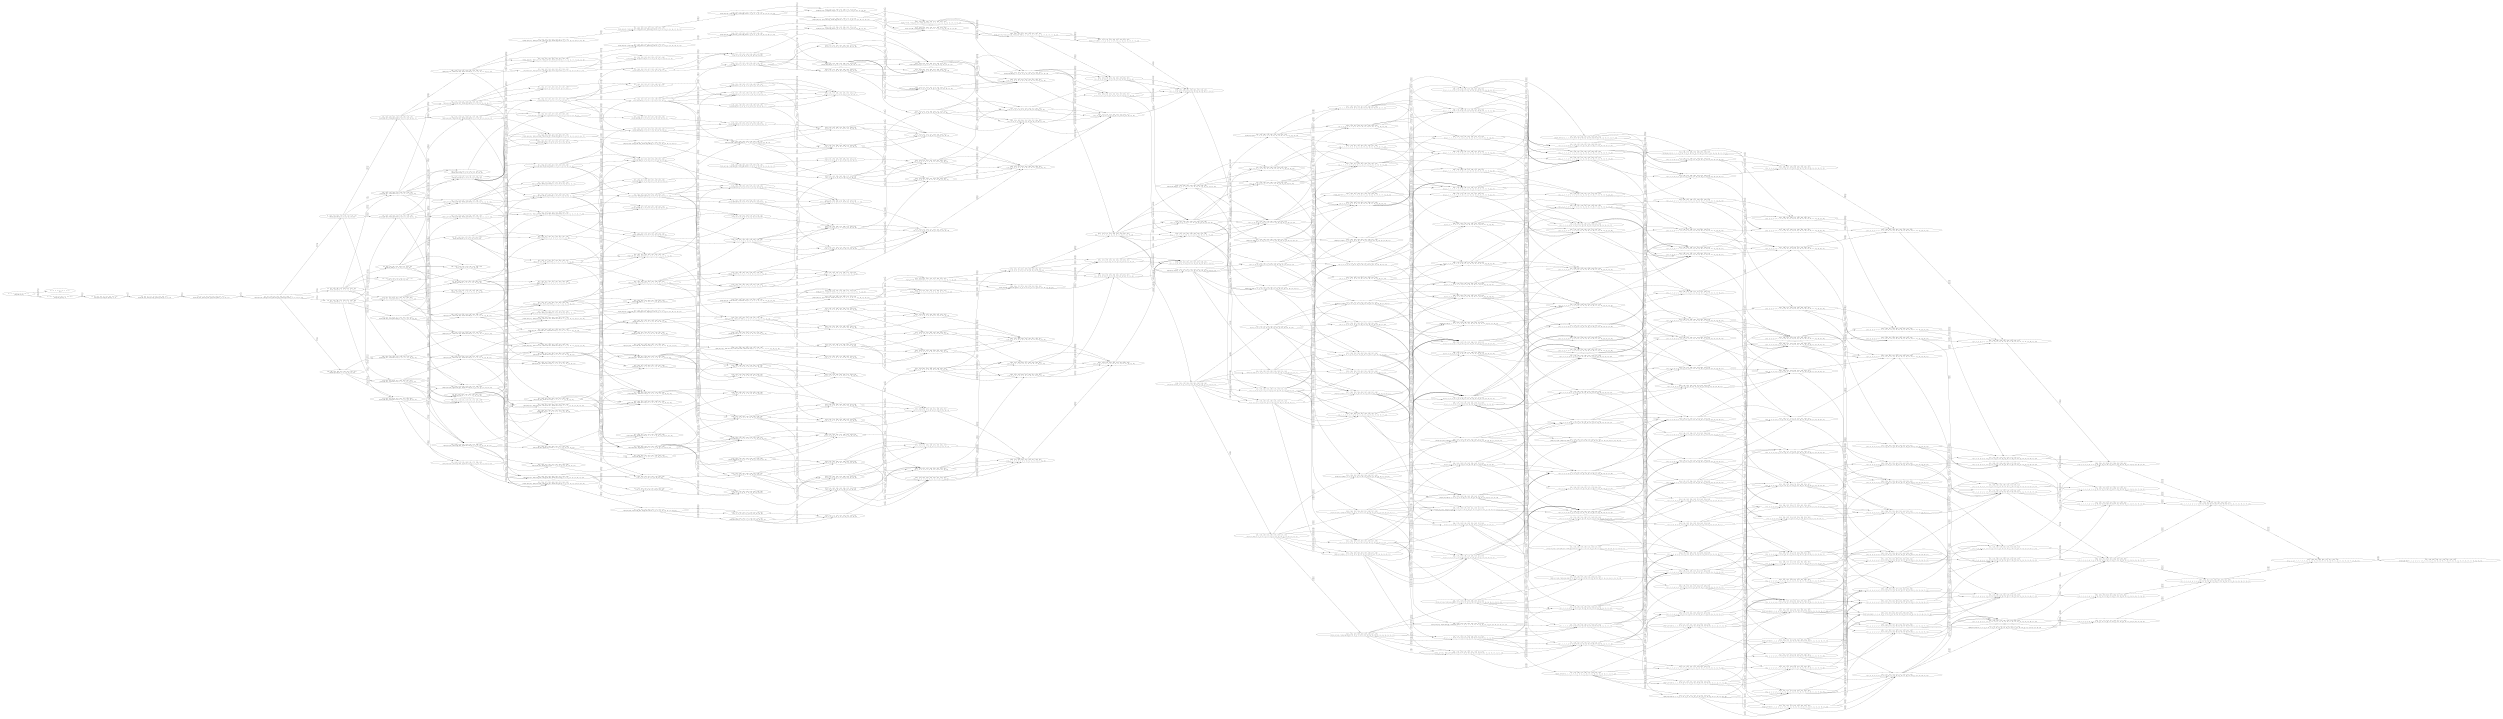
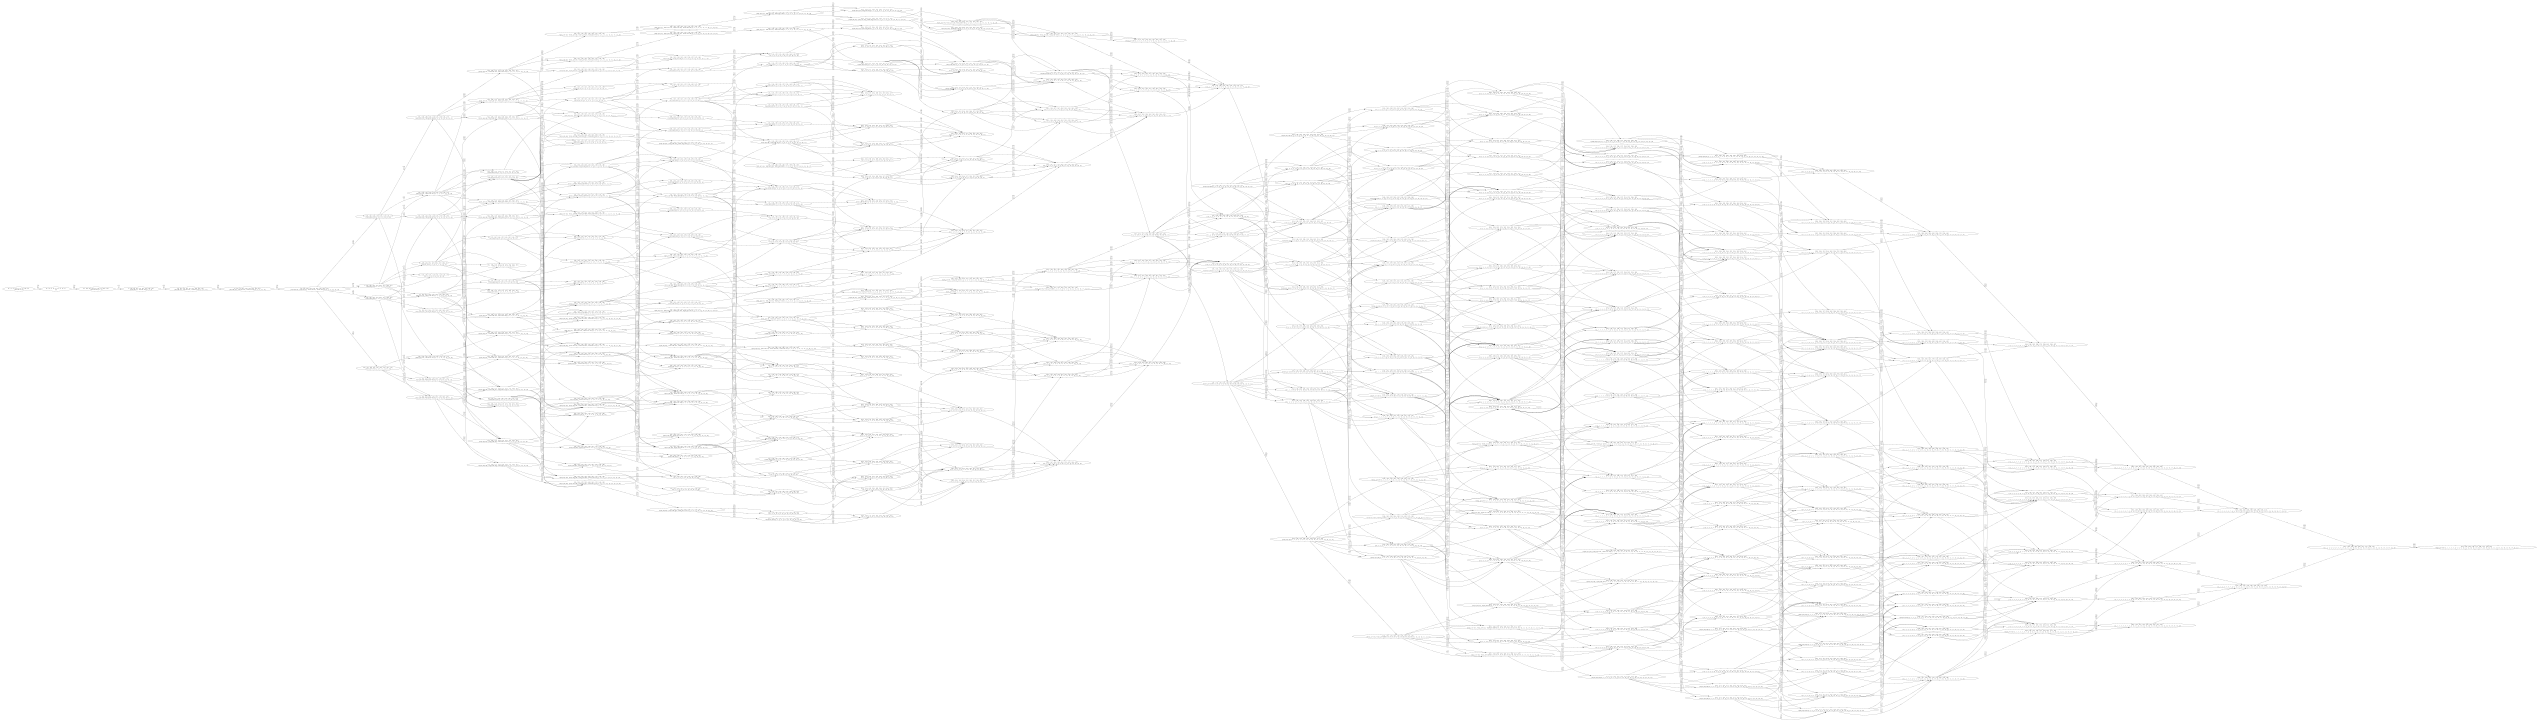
edge "S1: [0, 0] [0, 0] [0, 0] [45, 57] {T0J0:45-57}{1}" -> "S2: [45, 45] [45, 45] [45, 57] [89, 113] {T0J1:89-113}{1, 2}": now "S0: [0, 0] [0, 0] [0, 0] [0, 0] {}{}" -> "S2: [45, 45] [45, 45] [45, 57] [89, 113] {T0J1:89-113}{1, 2}"
